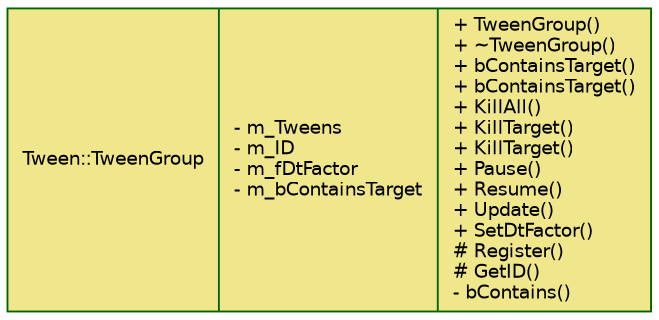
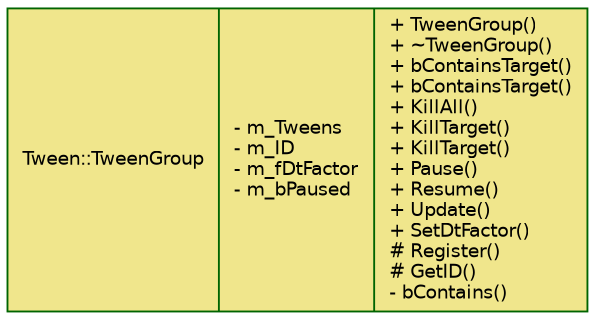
node "Tween::TweenGroup": text "- m_bContainsTarget" -> "- m_bPaused"
